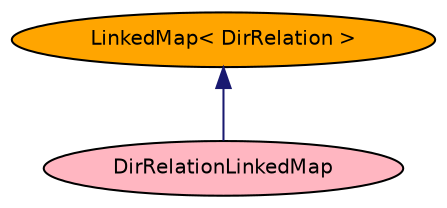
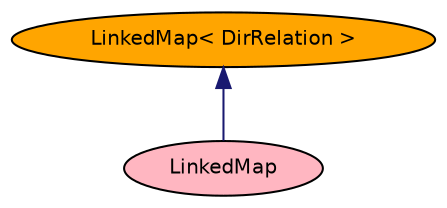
node "DirRelationLinkedMap": label "DirRelationLinkedMap" -> "LinkedMap"
